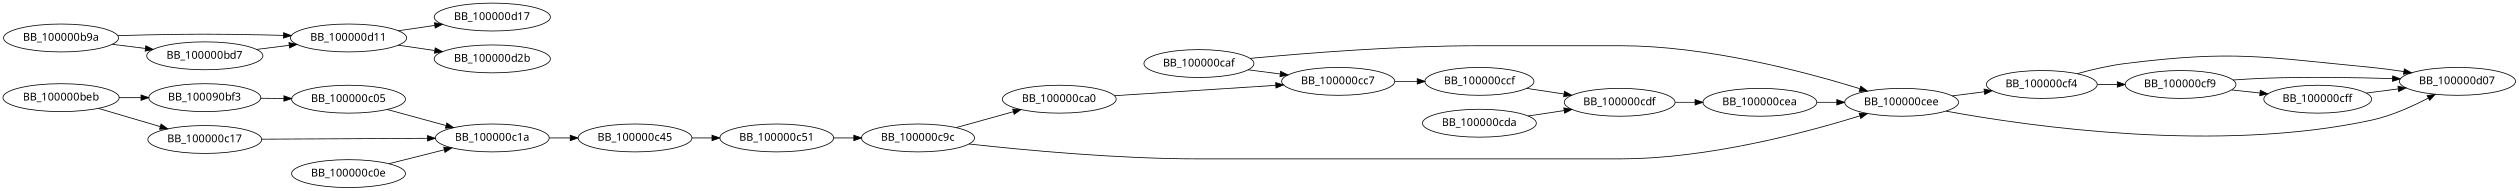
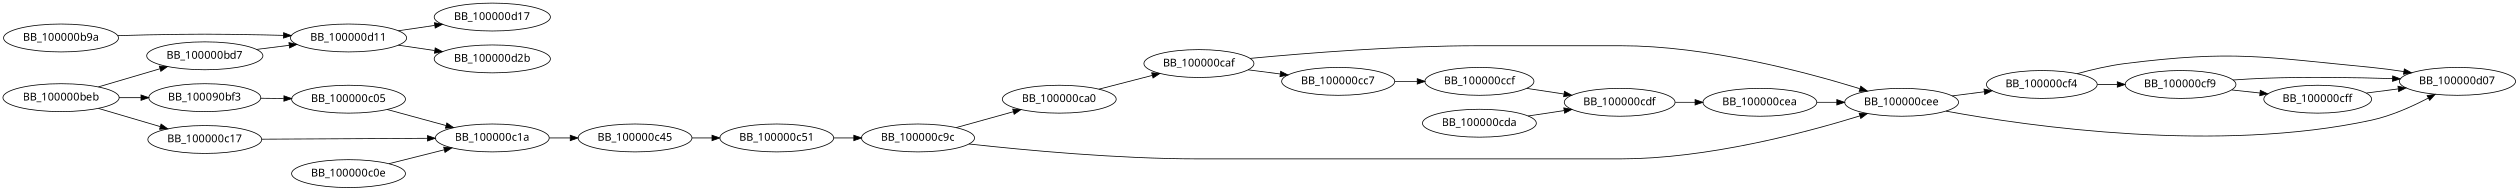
edge "BB_100000b9a" -> "BB_100000bd7": now "BB_100000beb" -> "BB_100000bd7"
edge "BB_100000ca0" -> "BB_100000cc7": now "BB_100000ca0" -> "BB_100000caf"
